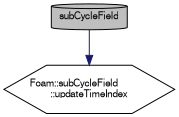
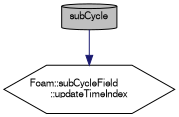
node "subCycleField": label "subCycleField" -> "subCycle"
